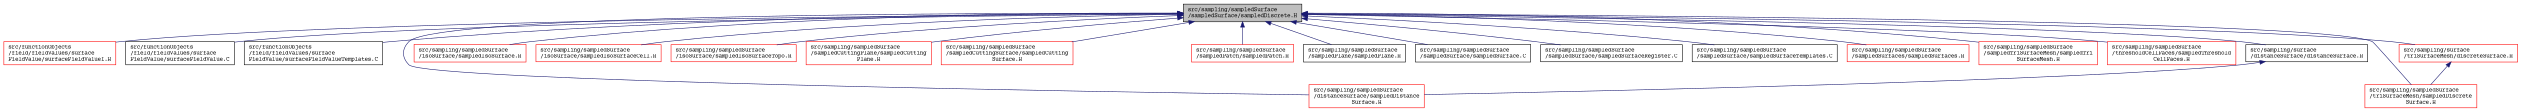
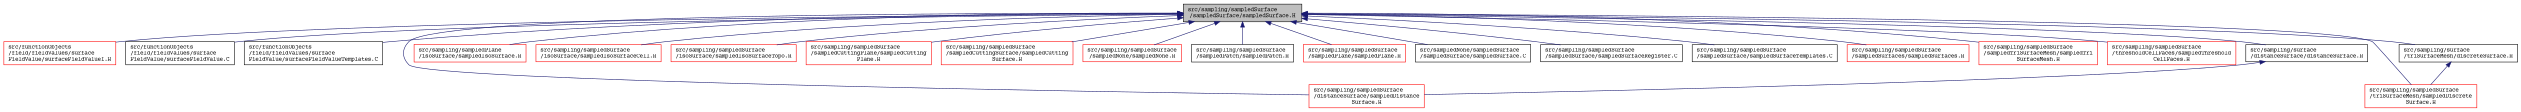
node "src/sampling/sampledSurface /sampledSurface/sampledDiscrete.H": label "src/sampling/sampledSurface /sampledSurface/sampledDiscrete.H" -> "src/sampling/sampledSurface /sampledSurface/sampledSurface.H"
node "src/sampling/sampledSurface /isoSurface/sampledIsoSurface.H": label "src/sampling/sampledSurface /isoSurface/sampledIsoSurface.H" -> "src/sampling/sampledPlane /isoSurface/sampledIsoSurface.H"
node "src/sampling/sampledSurface /sampledNone/sampledNone.H": added
node "src/sampling/sampledSurface /sampledPatch/sampledPatch.H": color red -> black
node "src/sampling/sampledSurface /sampledPlane/sampledPlane.H": color black -> red
node "src/sampling/sampledSurface /sampledSurface/sampledSurface.C": label "src/sampling/sampledSurface /sampledSurface/sampledSurface.C" -> "src/sampledNone/sampledSurface /sampledSurface/sampledSurface.C"
node "src/sampling/surface /triSurfaceMesh/discreteSurface.H": color red -> black
